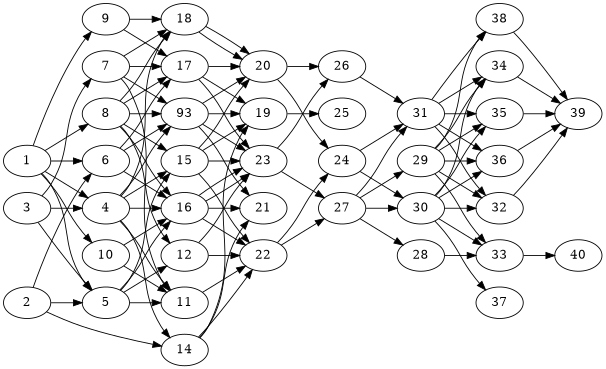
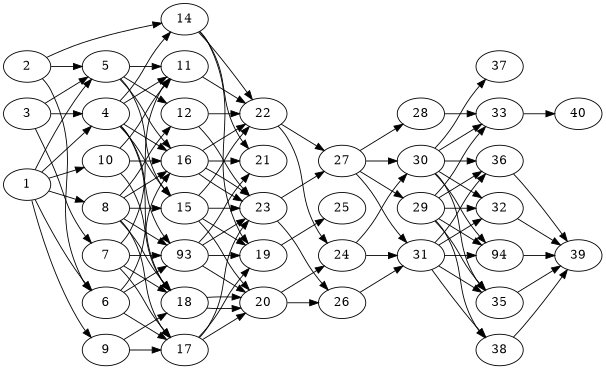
node "34": label "34" -> "94"
edge "10" -> "18": added
